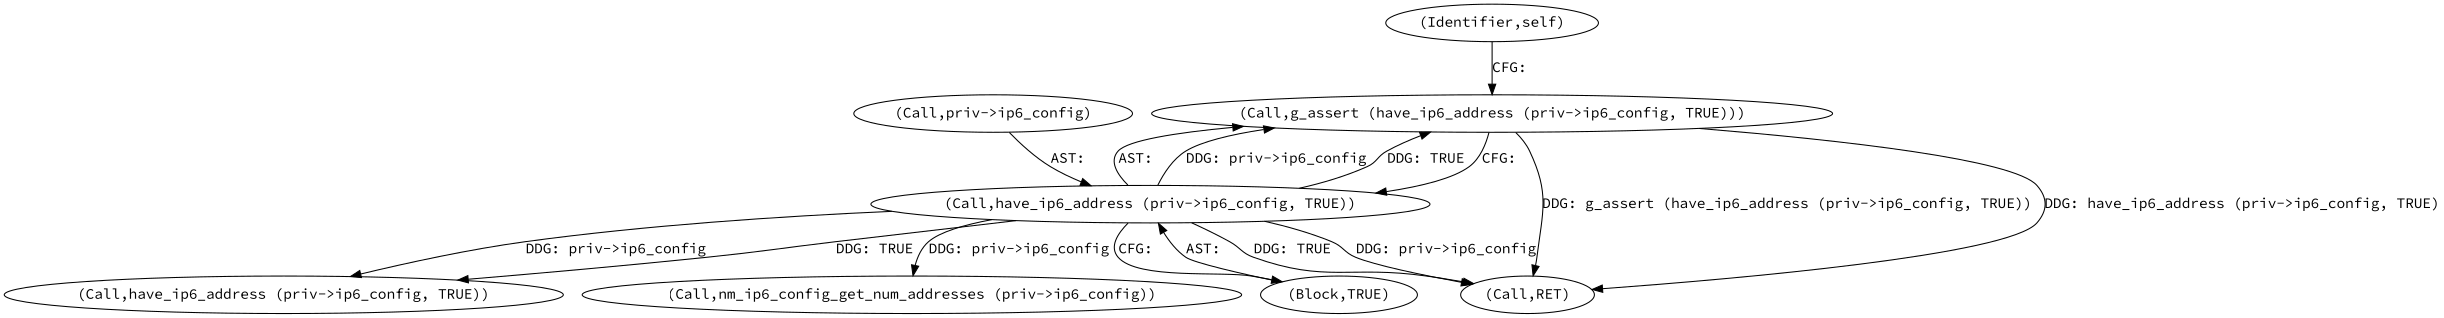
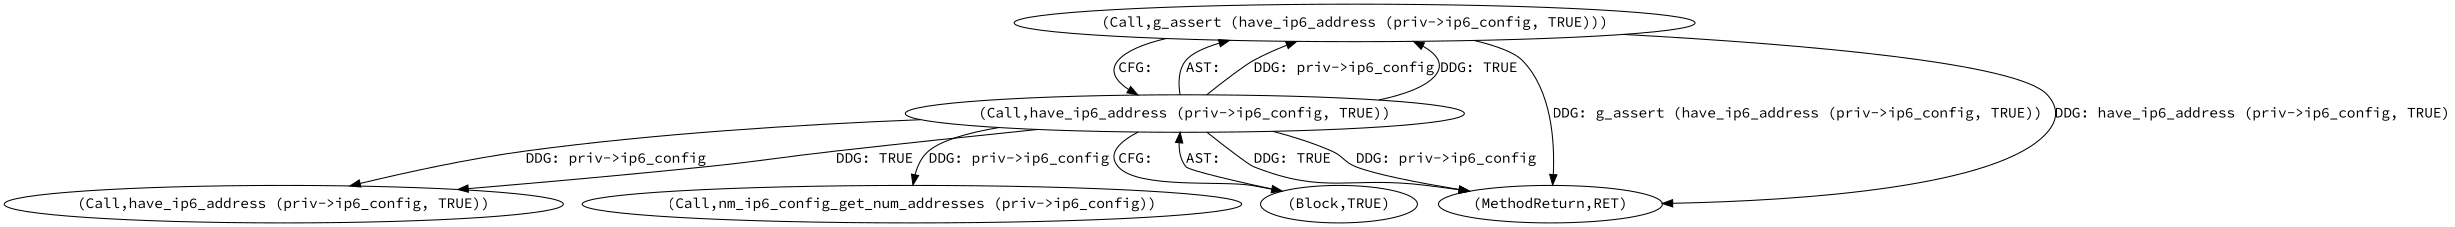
node "(Identifier,self)": removed
node "(Call,priv->ip6_config)": removed
node "(Call,RET)": label "(Call,RET)" -> "(MethodReturn,RET)"
